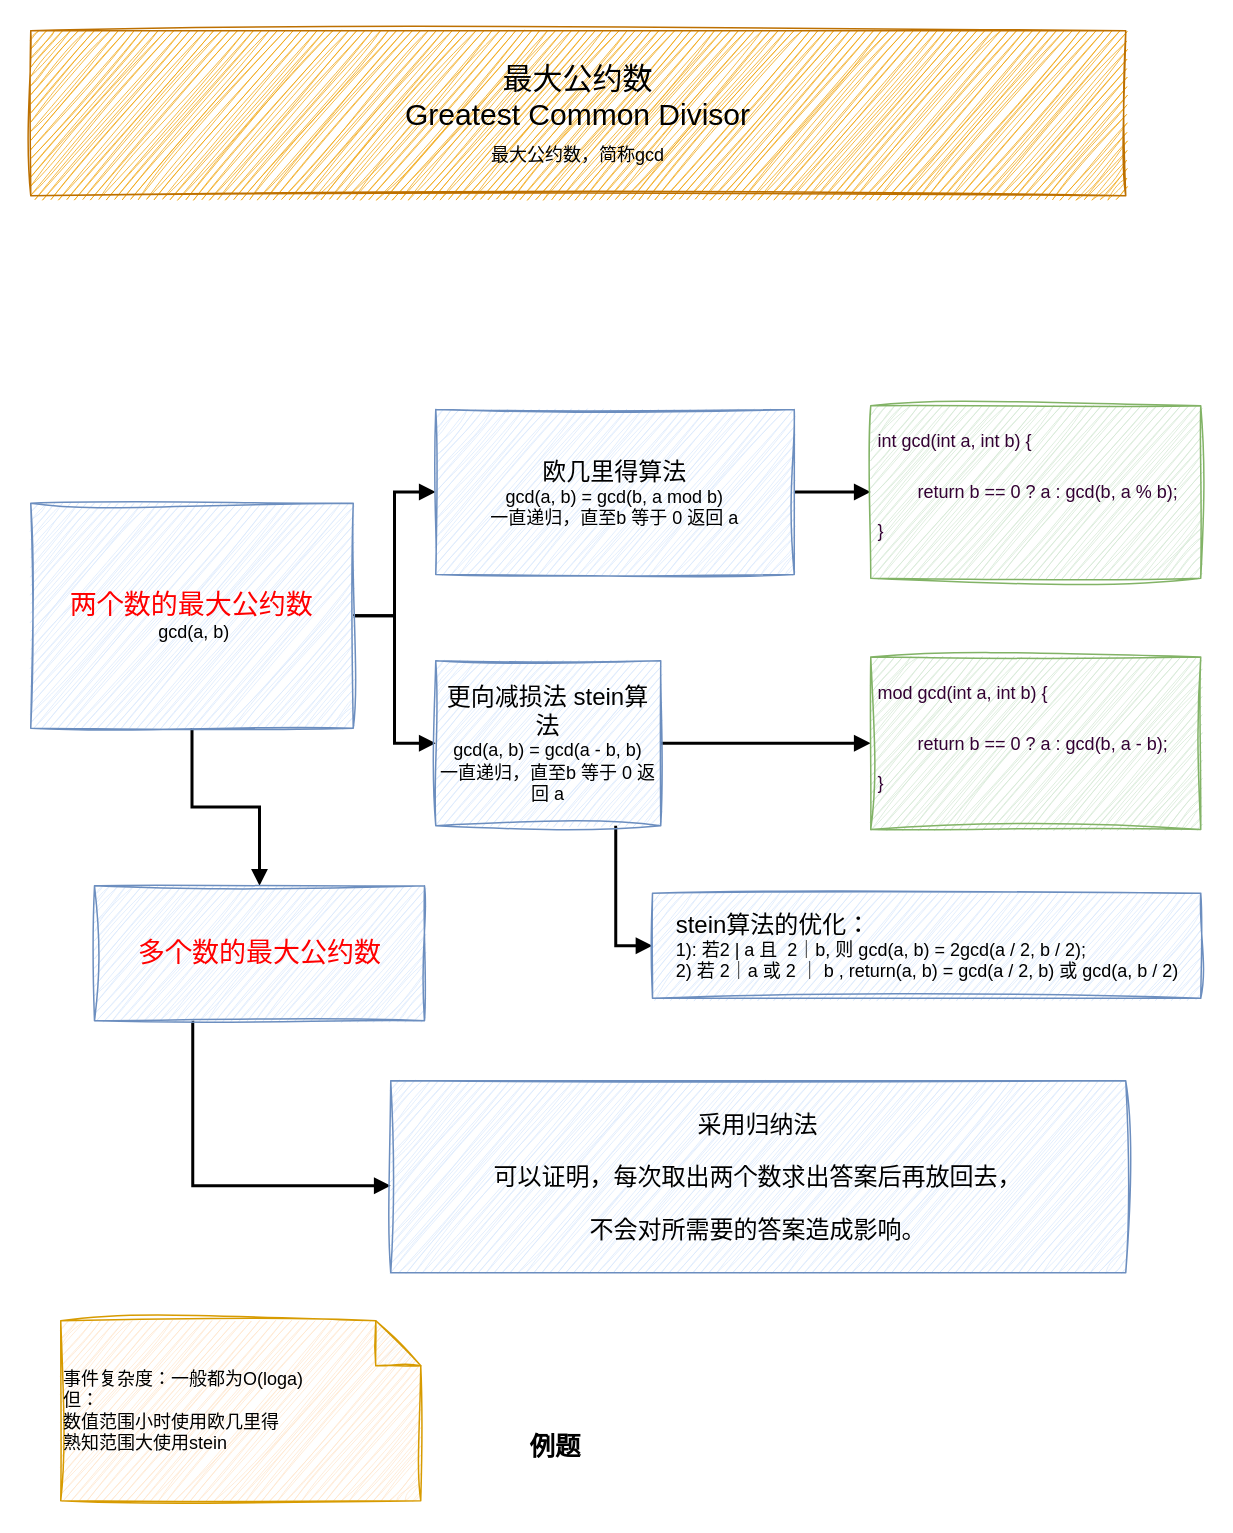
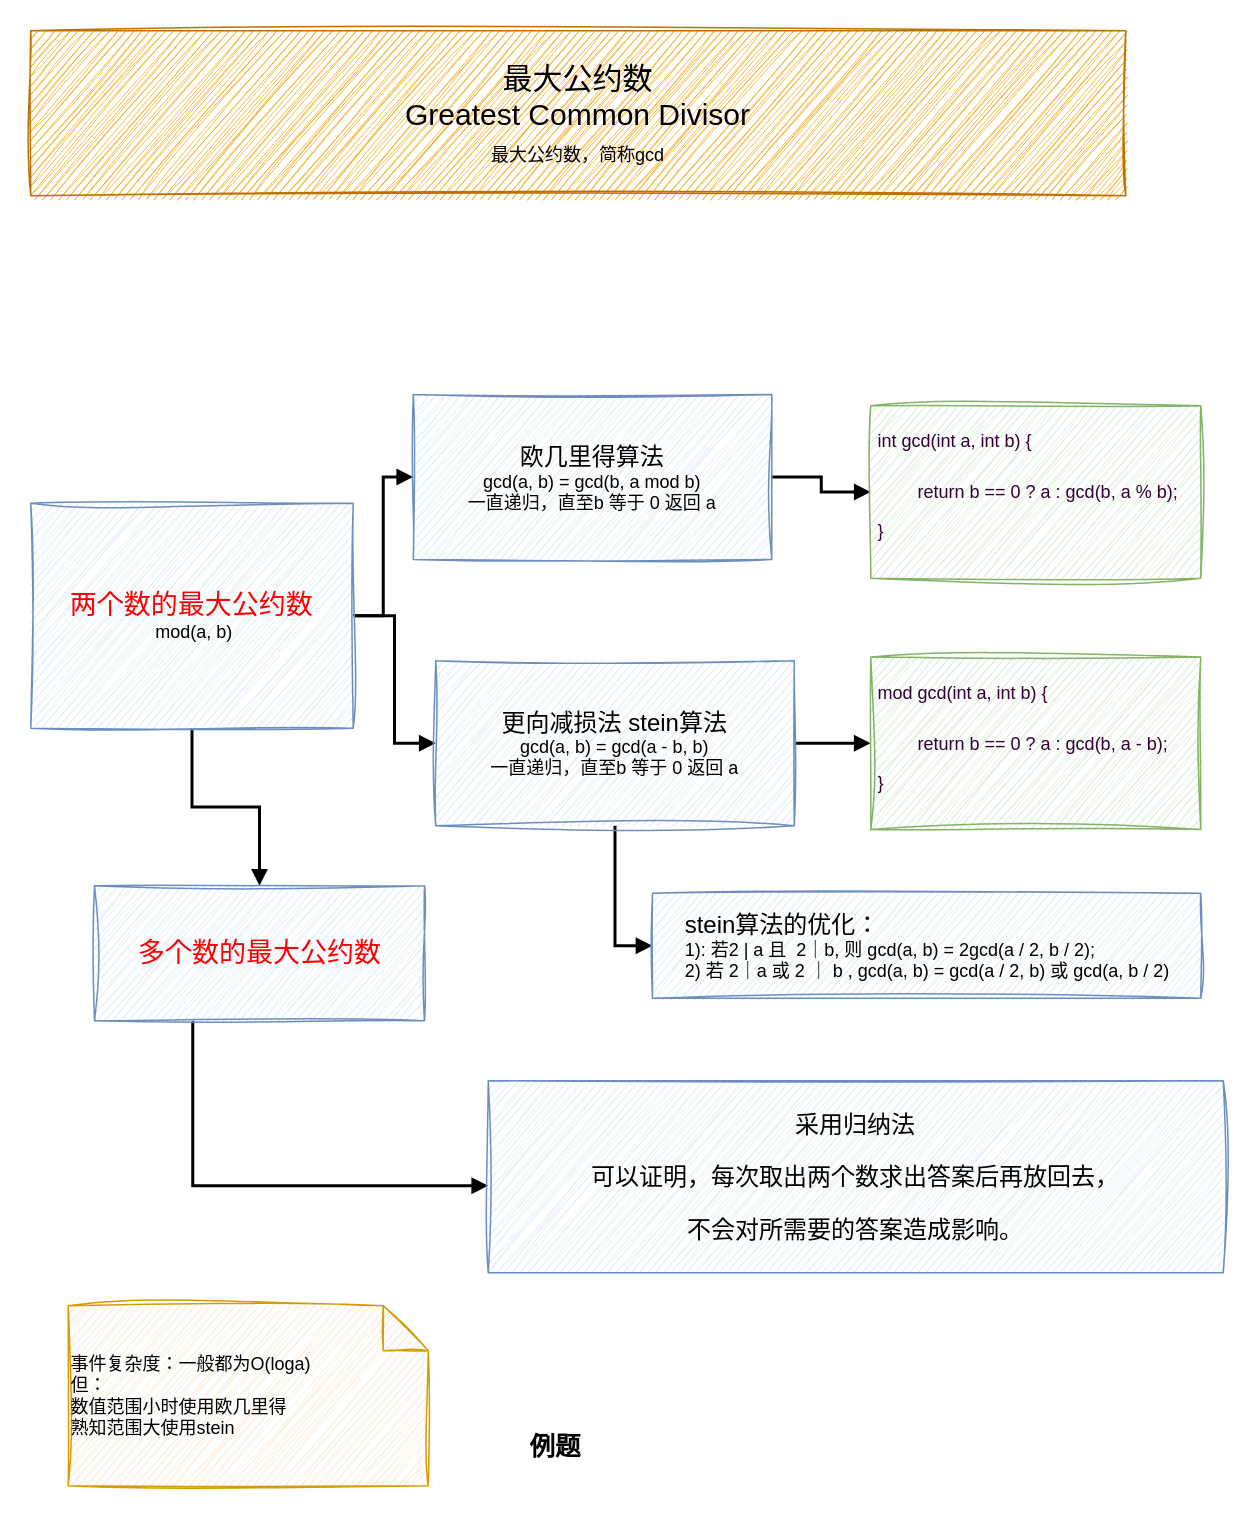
node "欧几里得算法 gcd(a, b) = gcd(b, a mod b) 一直递归，直至b 等于 0 返回 a": moved (615, 492) -> (593, 477)
node "两个数的最大公约数 gcd(a, b)": label "两个数的最大公约数 gcd(a, b)" -> "两个数的最大公约数 mod(a, b)"
node "更向减损法 stein算法 gcd(a, b) = gcd(a - b, b) 一直递归，直至b 等于 0 返回 a": size 225x165 -> 359x165
node "stein算法的优化： 1): 若2 | a 且 2｜b, 则 gcd(a, b) = 2gcd(a / 2, b / 2); 2) 若 2｜a 或 2 ｜ b , return(a, b) = gcd(a / 2, b) 或 gcd(a, b / 2)": label "stein算法的优化： 1): 若2 | a 且 2｜b, 则 gcd(a, b) = 2gcd(a / 2, b / 2); 2) 若 2｜a 或 2 ｜ b , return(a, b) = gcd(a / 2, b) 或 gcd(a, b / 2)" -> "stein算法的优化： 1): 若2 | a 且 2｜b, 则 gcd(a, b) = 2gcd(a / 2, b / 2); 2) 若 2｜a 或 2 ｜ b , gcd(a, b) = gcd(a / 2, b) 或 gcd(a, b / 2)"
node "采用归纳法可以证明，每次取出两个数求出答案后再放回去，不会对所需要的答案造成影响。": moved (758, 1177) -> (856, 1177)
node "事件复杂度：一般都为O(loga) 但： 数值范围小时使用欧几里得 熟知范围大使用stein": moved (241, 1411) -> (248, 1396)
